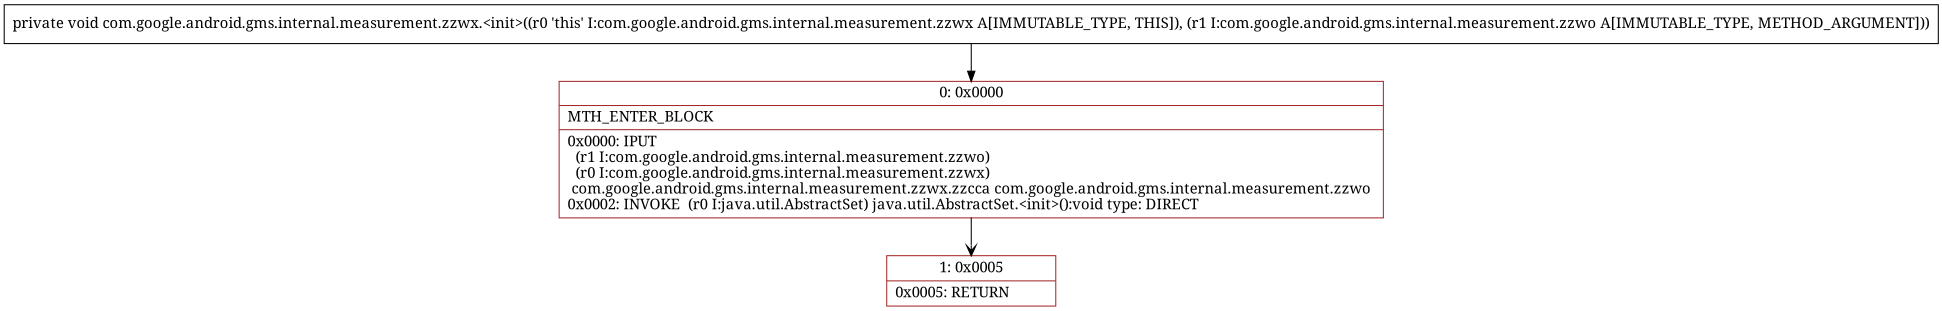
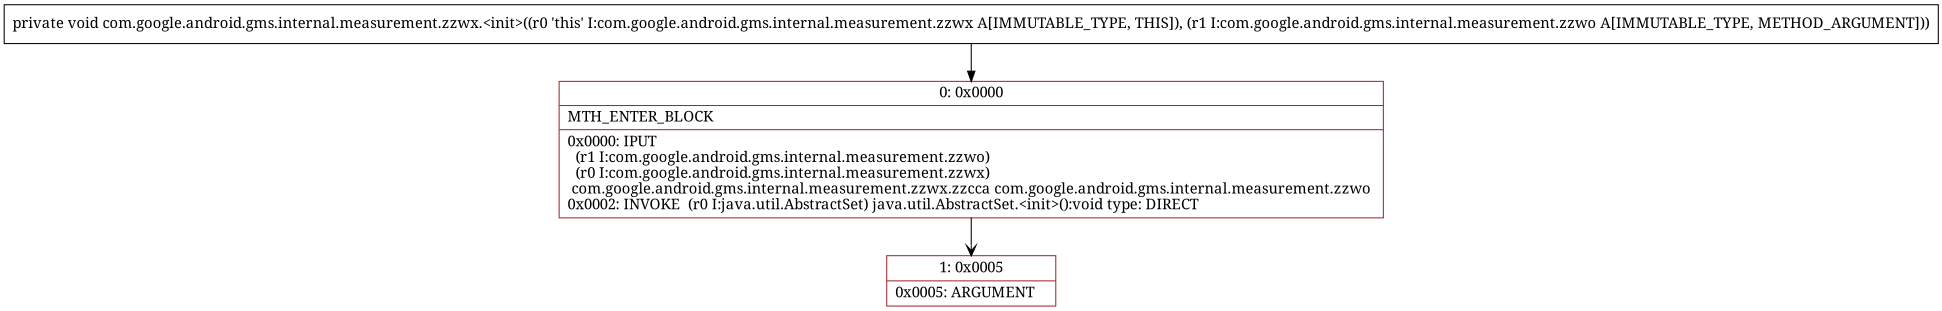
node "1: 0x0005": text "0x0005: RETURN" -> "0x0005: ARGUMENT"
